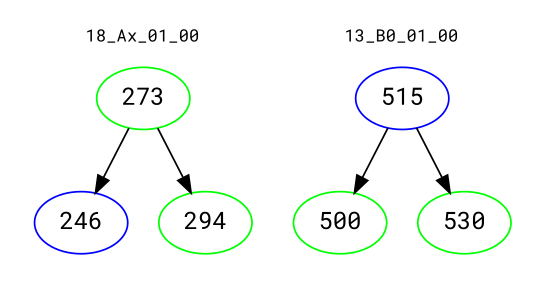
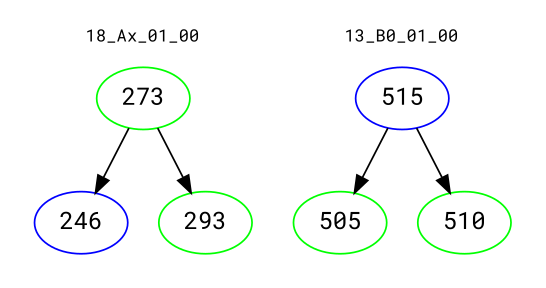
node "294": label "294" -> "293"
node "500": label "500" -> "505"
node "530": label "530" -> "510"
